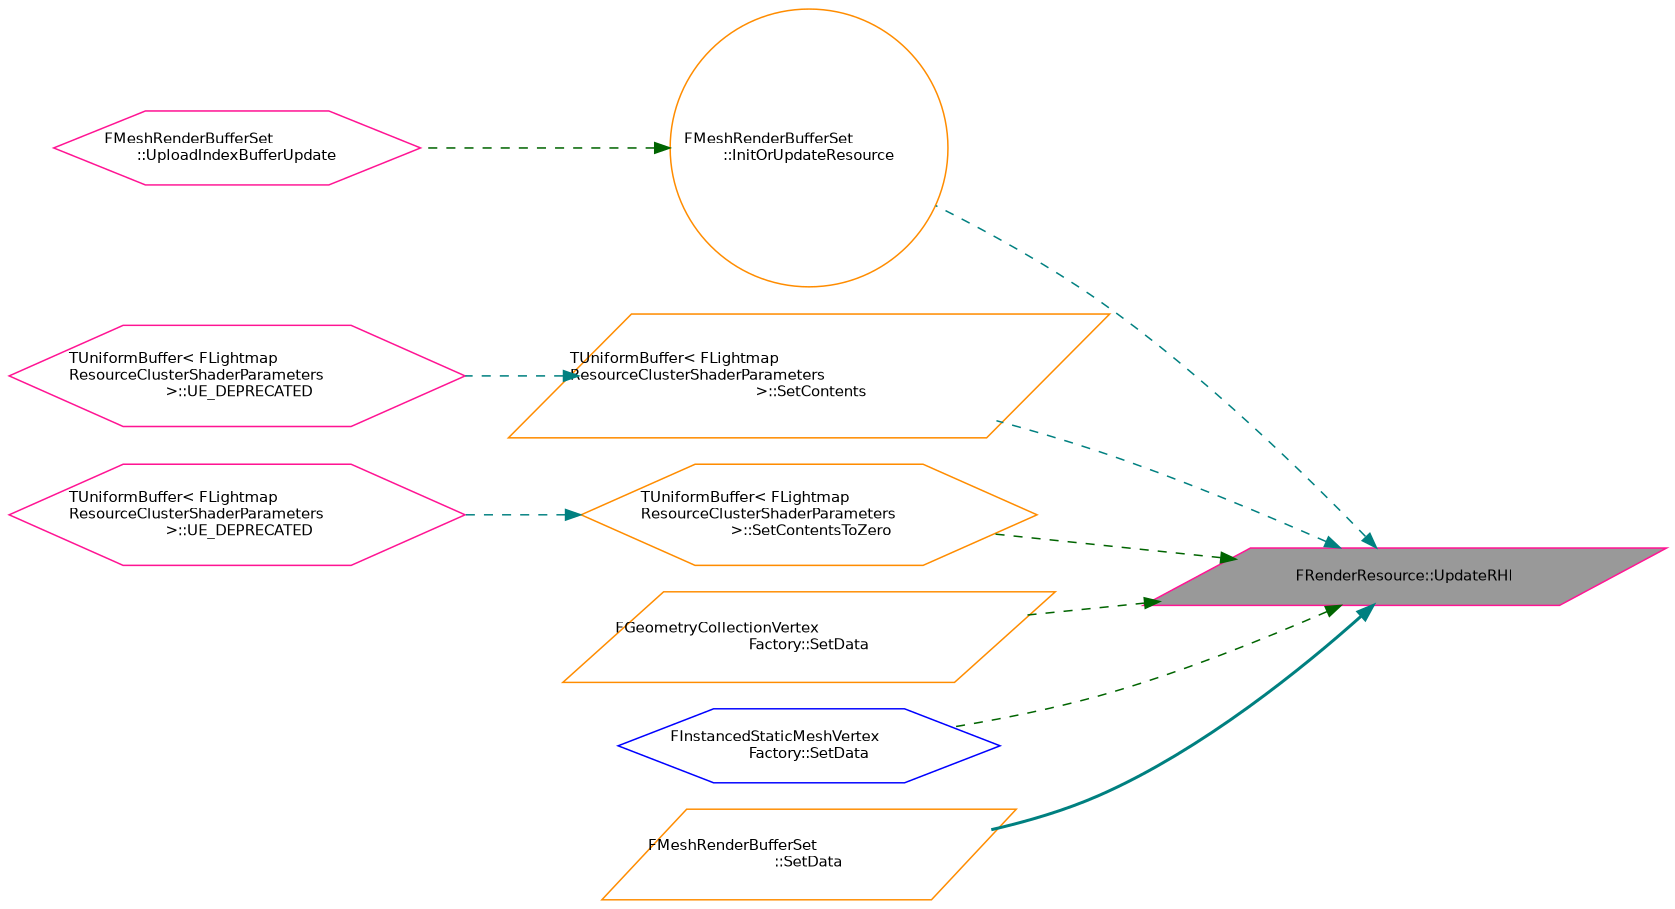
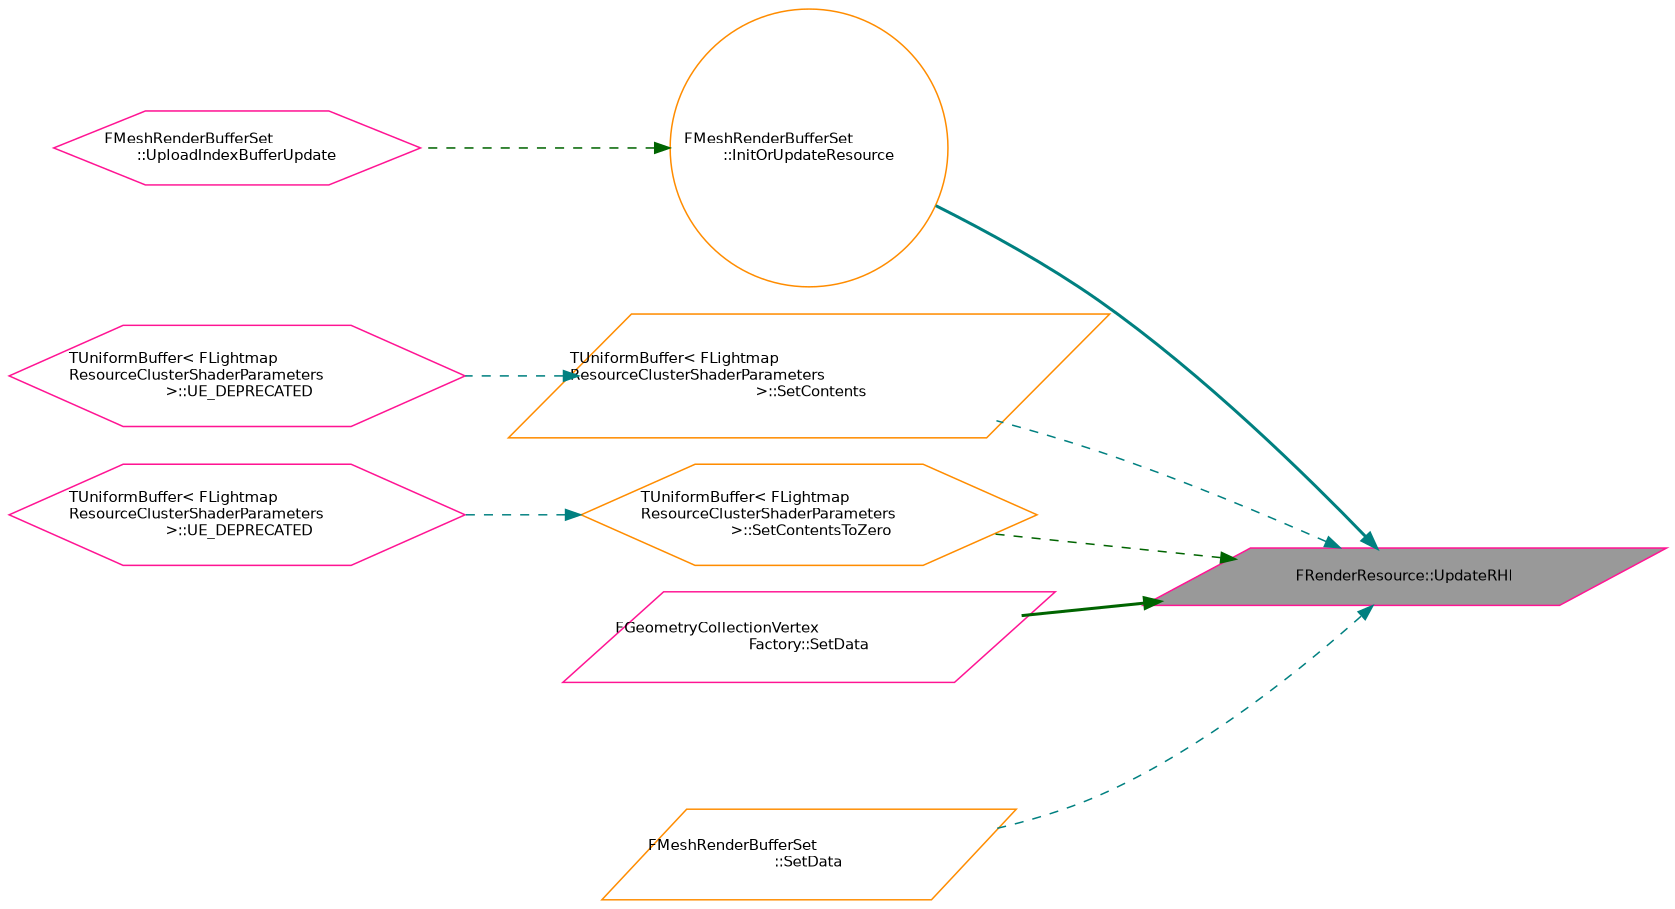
edge "FMeshRenderBufferSet ::InitOrUpdateResource" -> "FRenderResource::UpdateRHI": style dashed -> bold
edge "FGeometryCollectionVertex Factory::SetData" -> "FRenderResource::UpdateRHI": style dashed -> bold
node "FGeometryCollectionVertex Factory::SetData": color darkorange -> deeppink
node "FInstancedStaticMeshVertex Factory::SetData": removed
edge "FMeshRenderBufferSet ::SetData" -> "FRenderResource::UpdateRHI": style bold -> dashed
